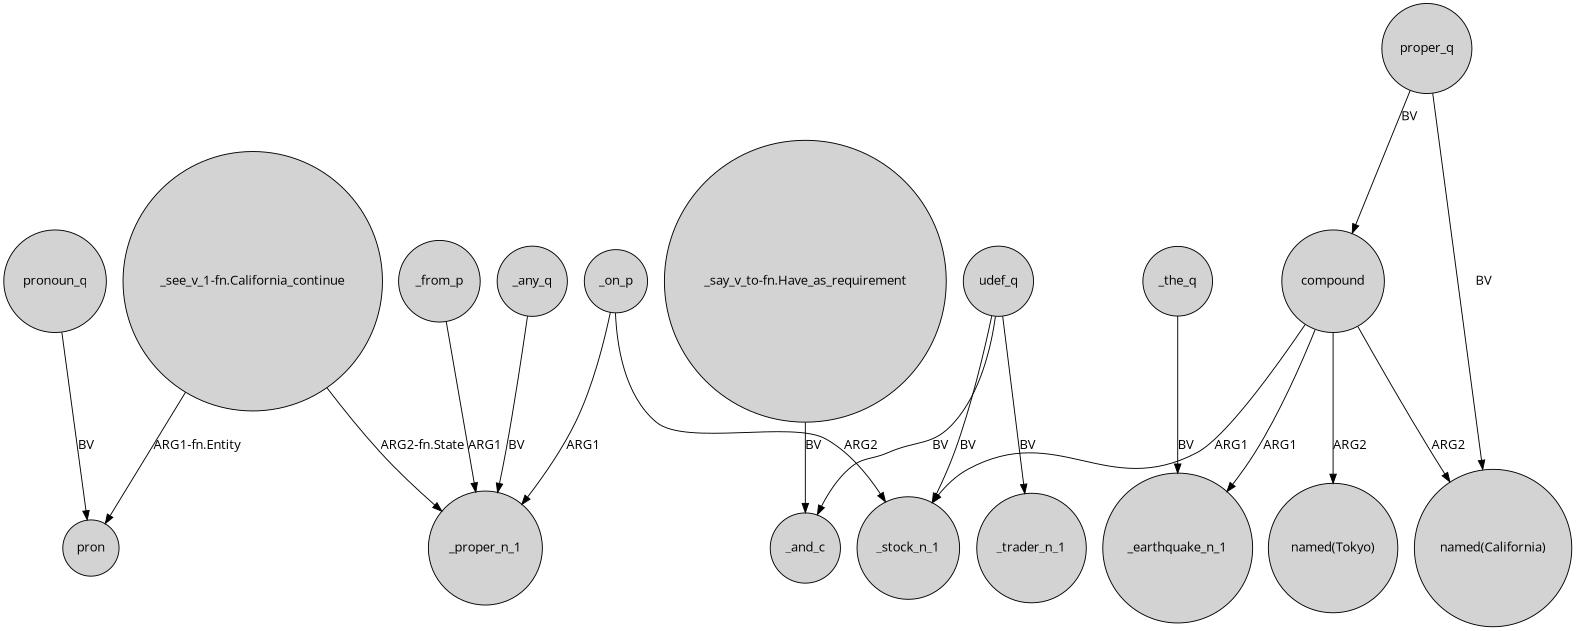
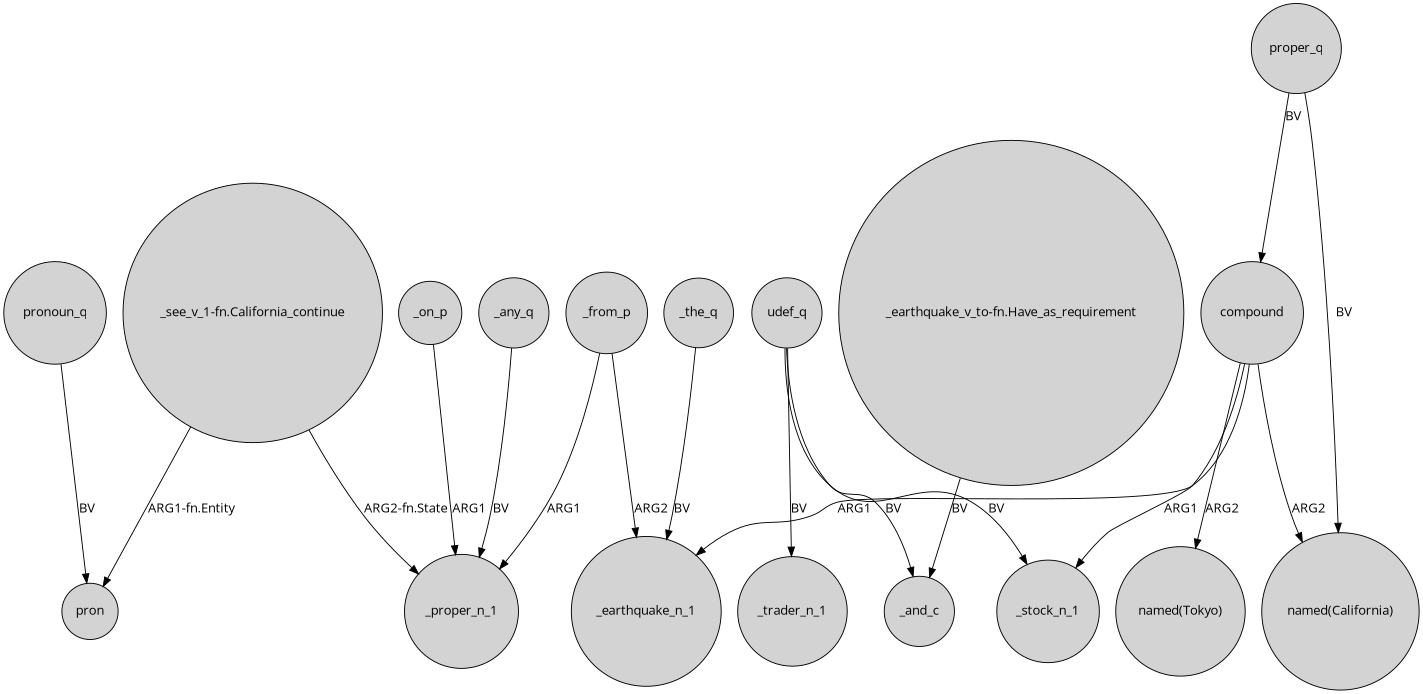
node "_say_v_to-fn.Have_as_requirement": label "_say_v_to-fn.Have_as_requirement" -> "_earthquake_v_to-fn.Have_as_requirement"
edge "_on_p" -> "_stock_n_1": removed, label "ARG2"
edge "_from_p" -> "_earthquake_n_1": added, label "ARG2"
